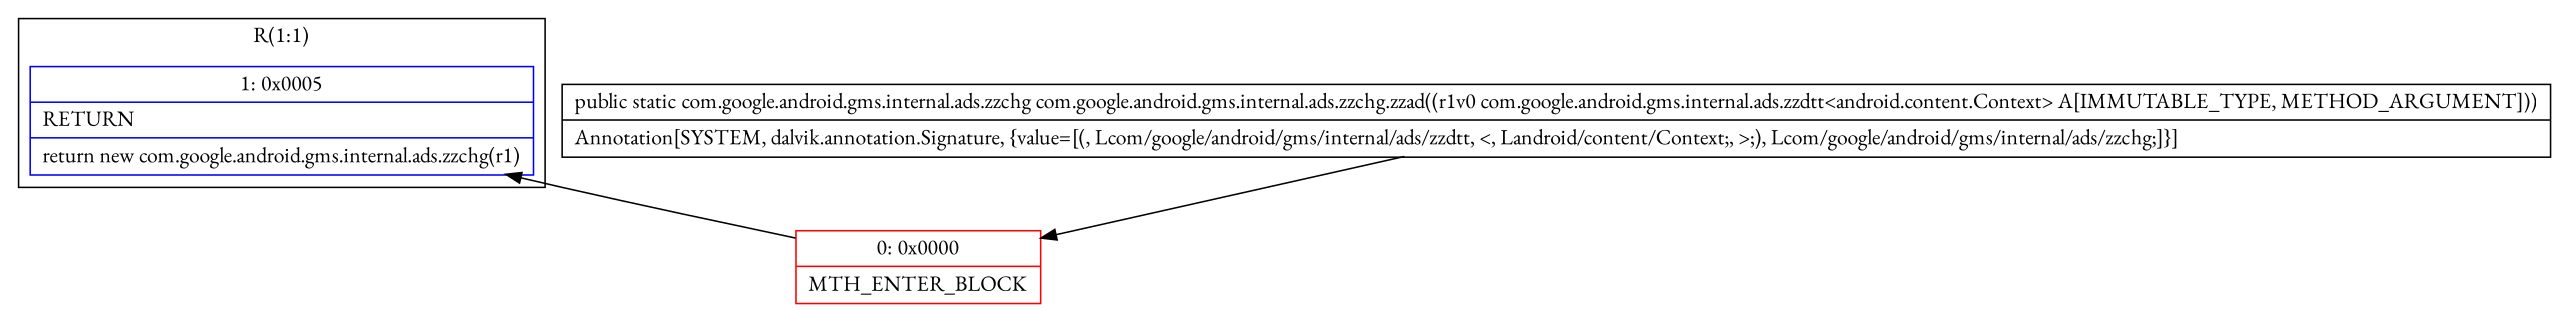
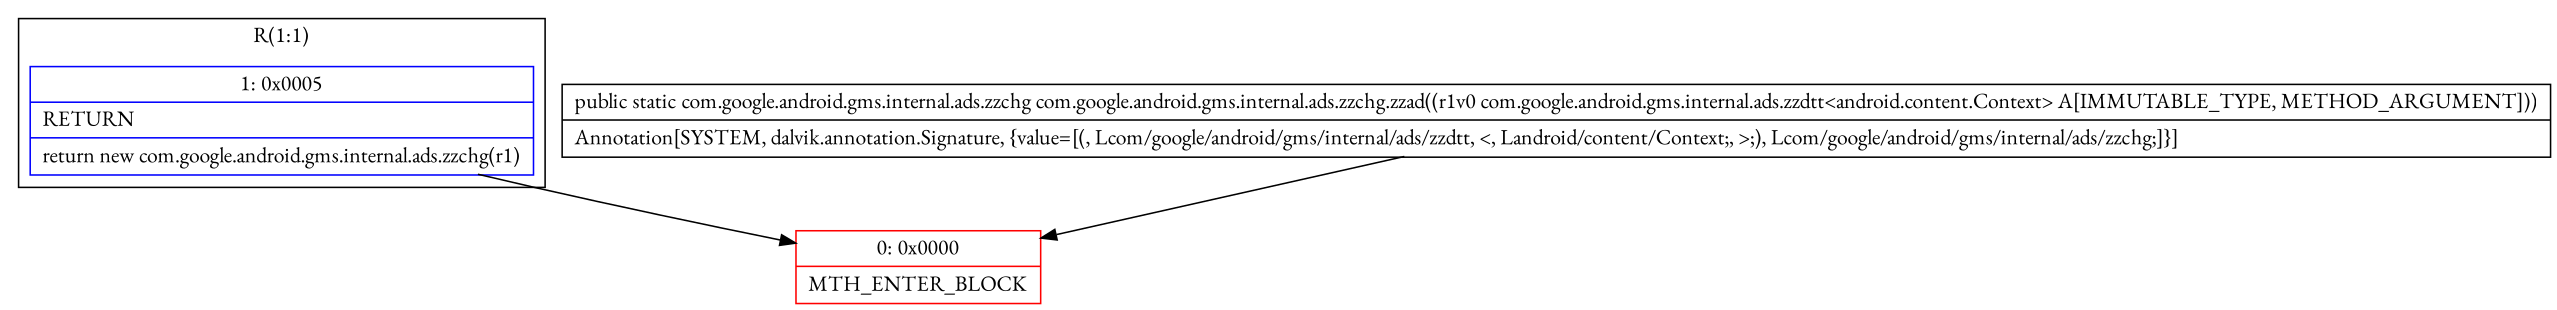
edge "0: 0x0000" -> "1: 0x0005": reversed
